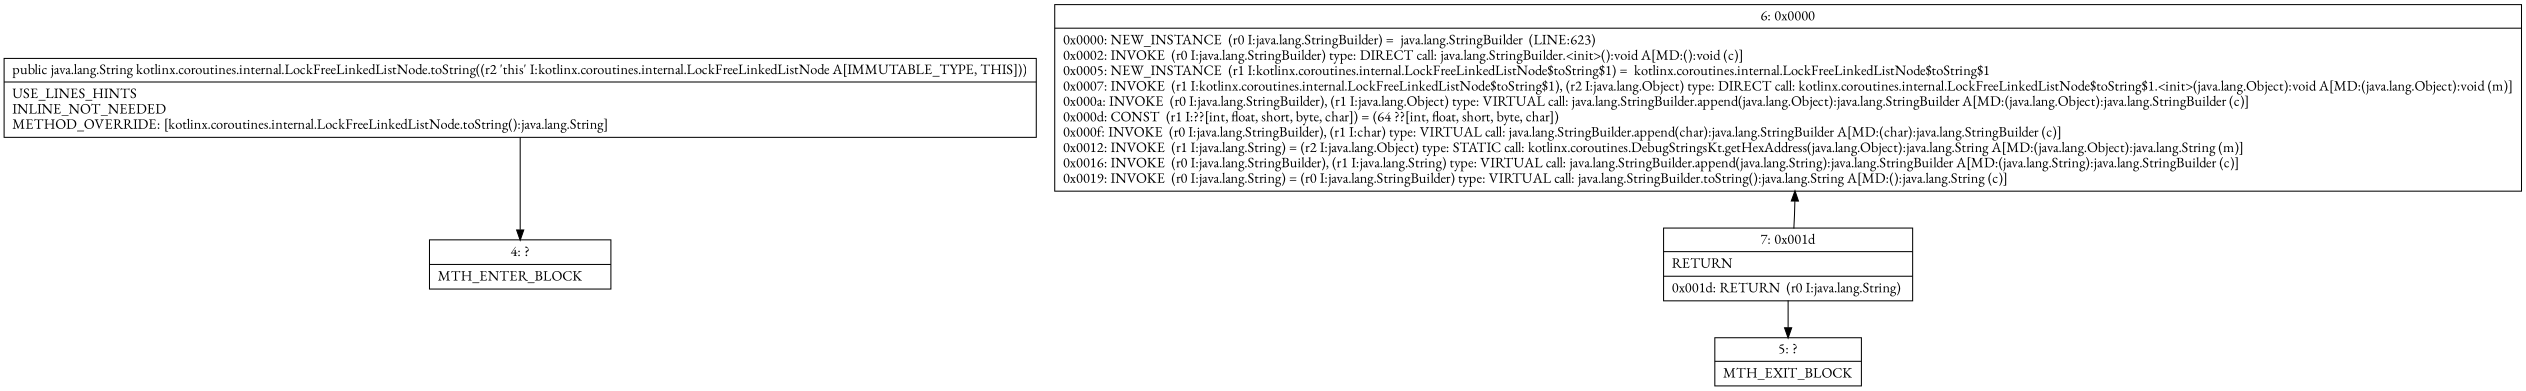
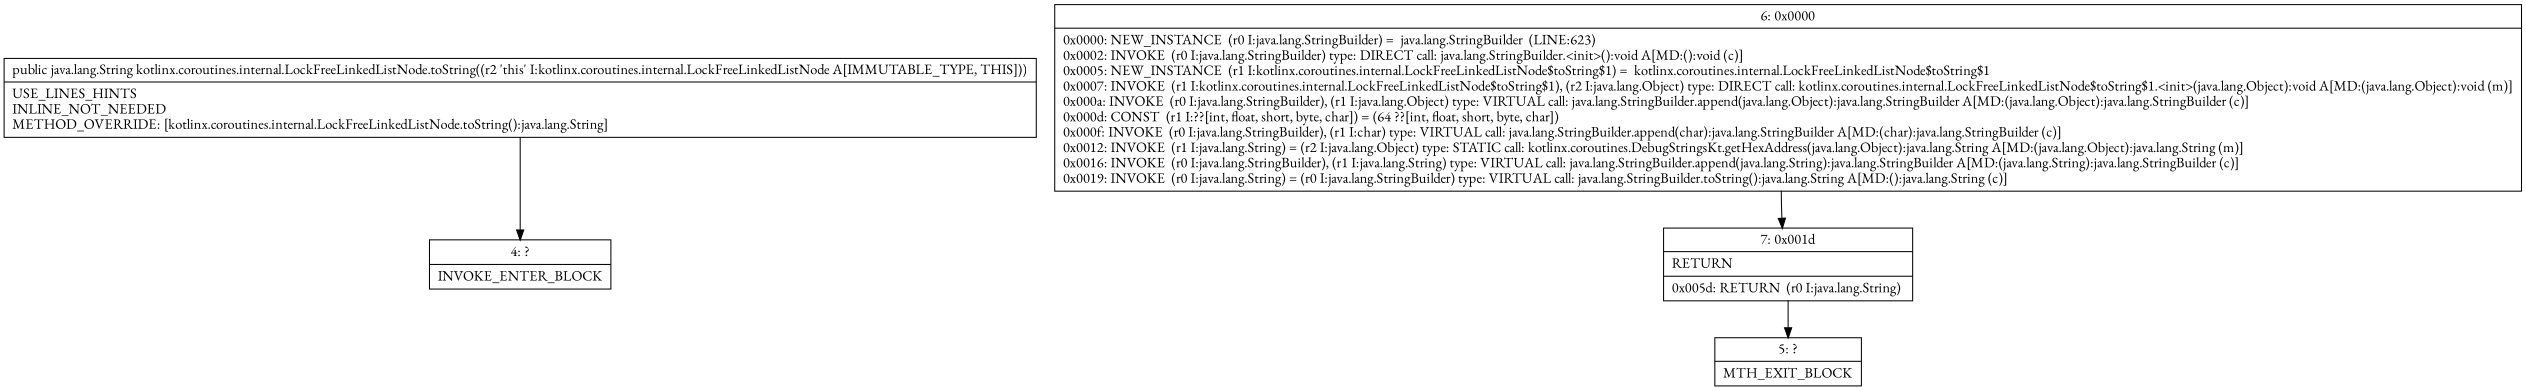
edge "7: 0x001d" -> "6: 0x0000": reversed
node "4: ?": text "MTH_ENTER_BLOCK" -> "INVOKE_ENTER_BLOCK"
node "7: 0x001d": text "0x001d: RETURN  (r0 I:java.lang.String)" -> "0x005d: RETURN  (r0 I:java.lang.String)"
